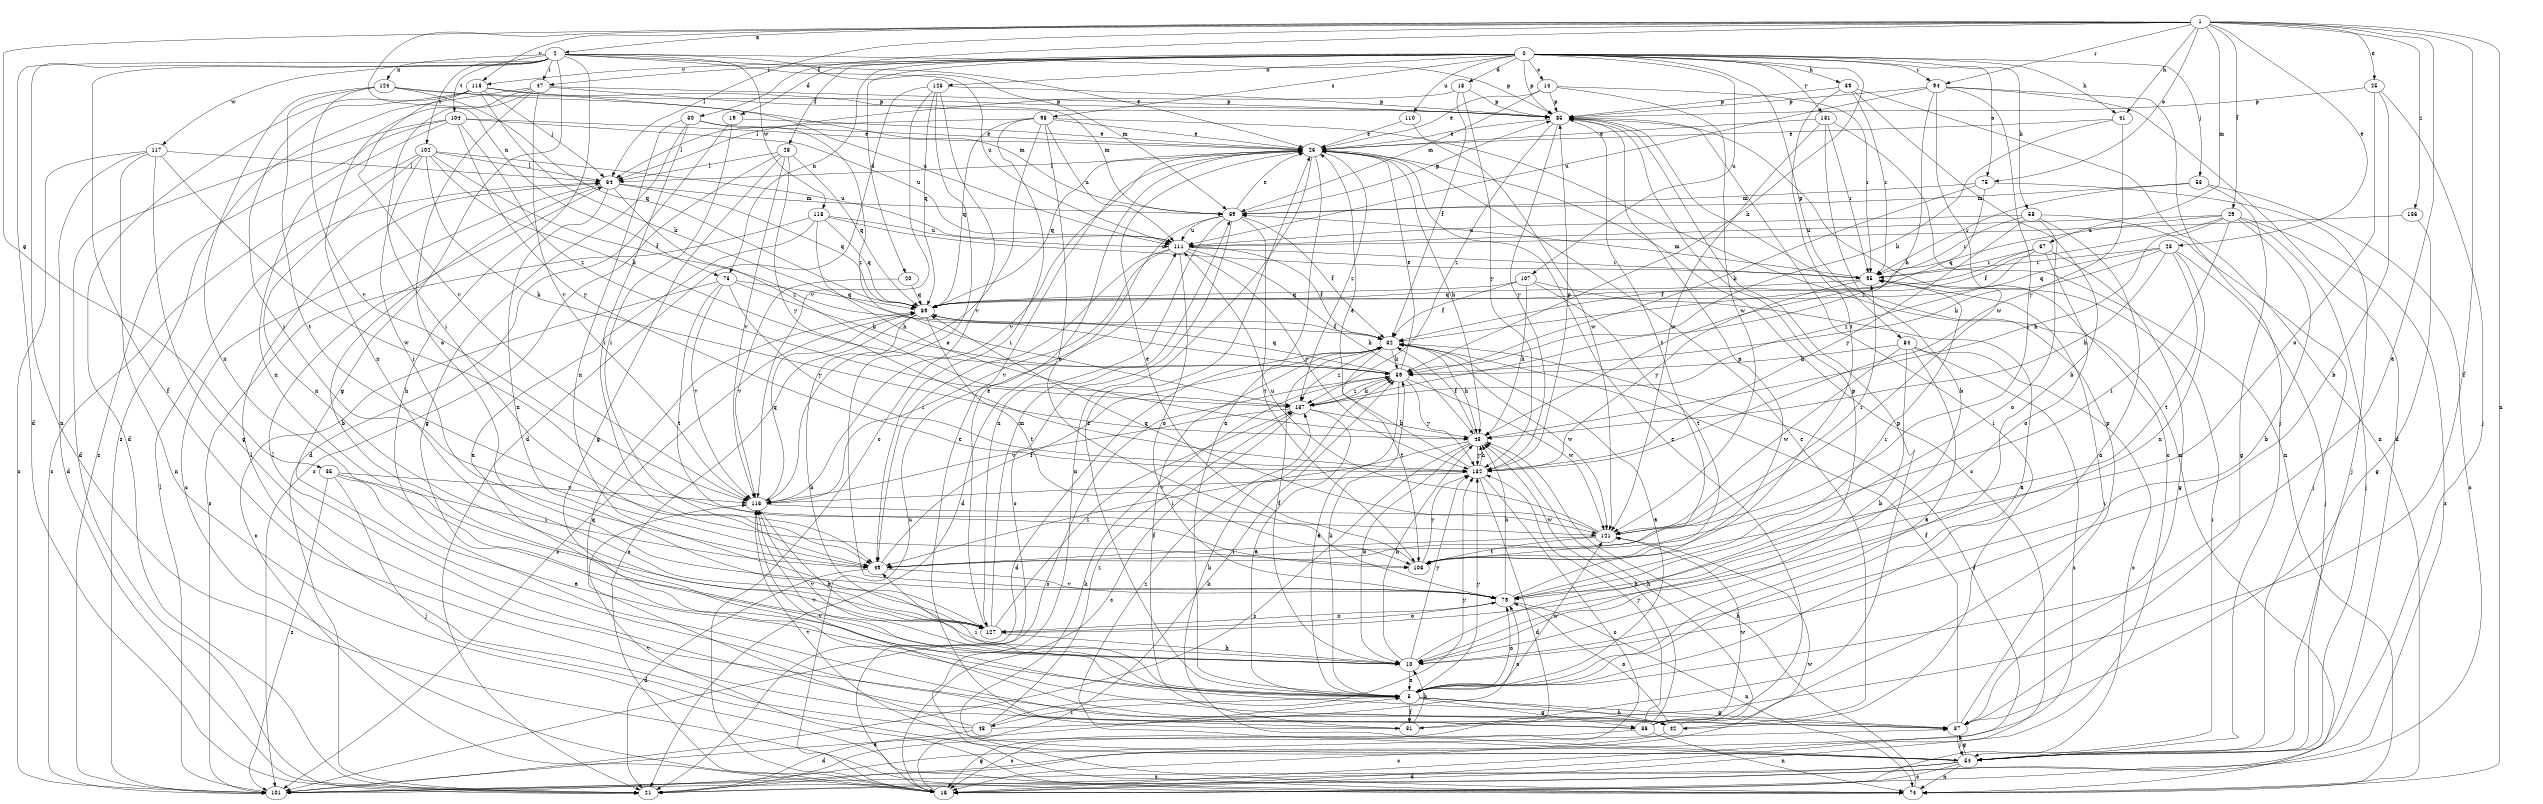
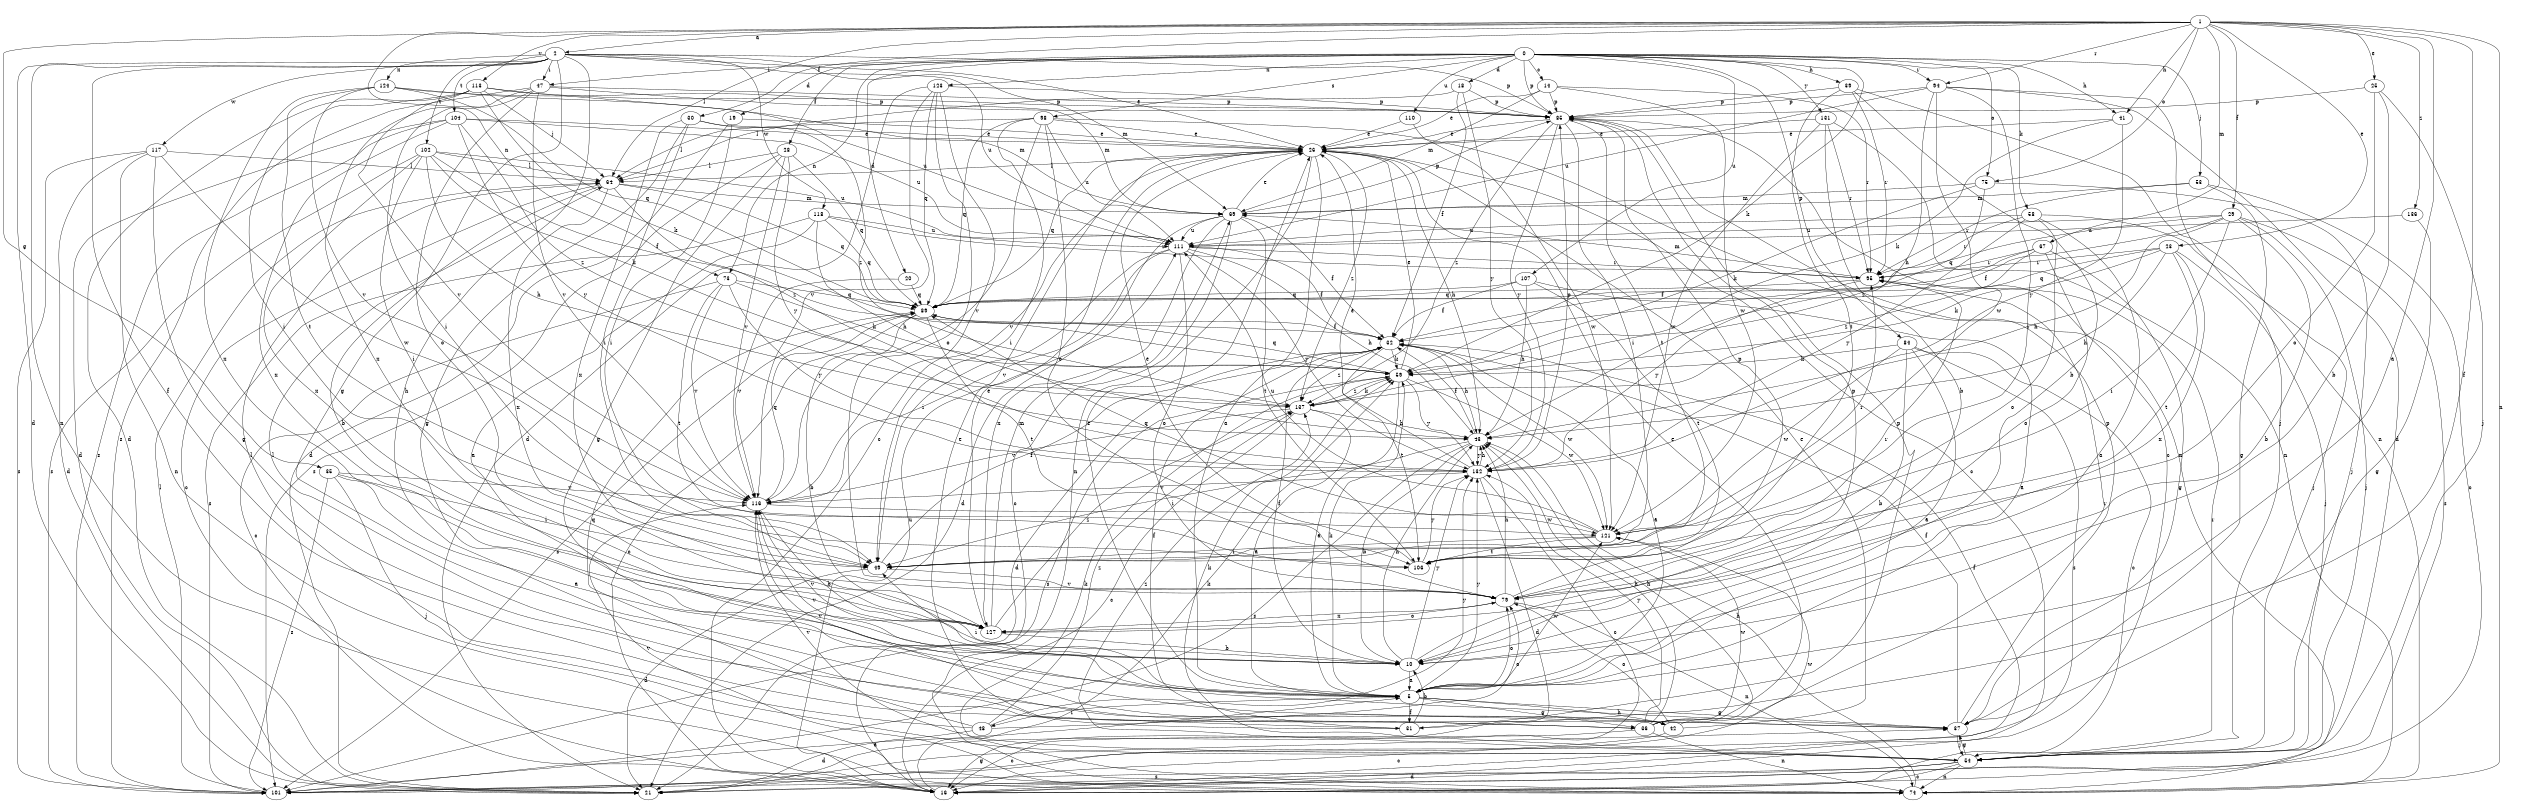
edge "0" -> "113": removed, label "v"
edge "85" -> "42": now "85" -> "49"
